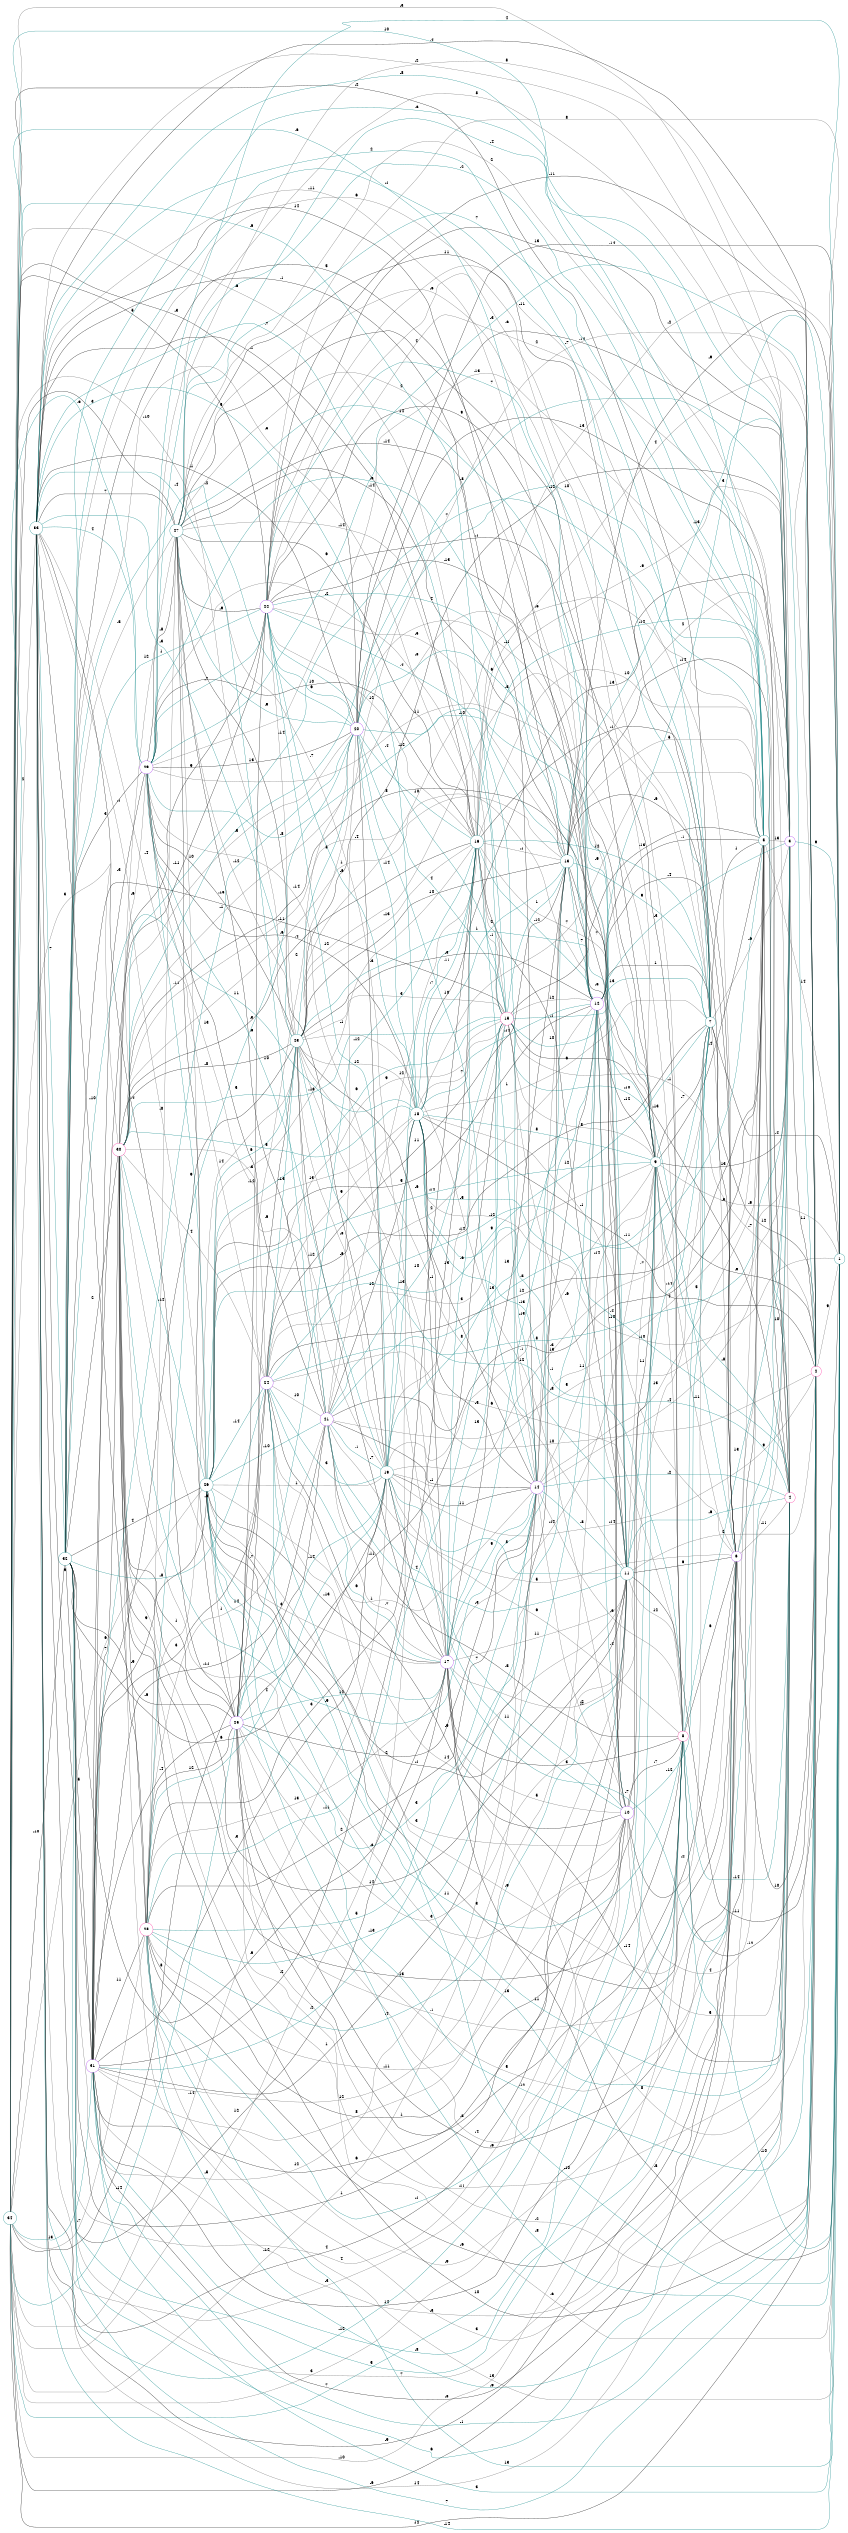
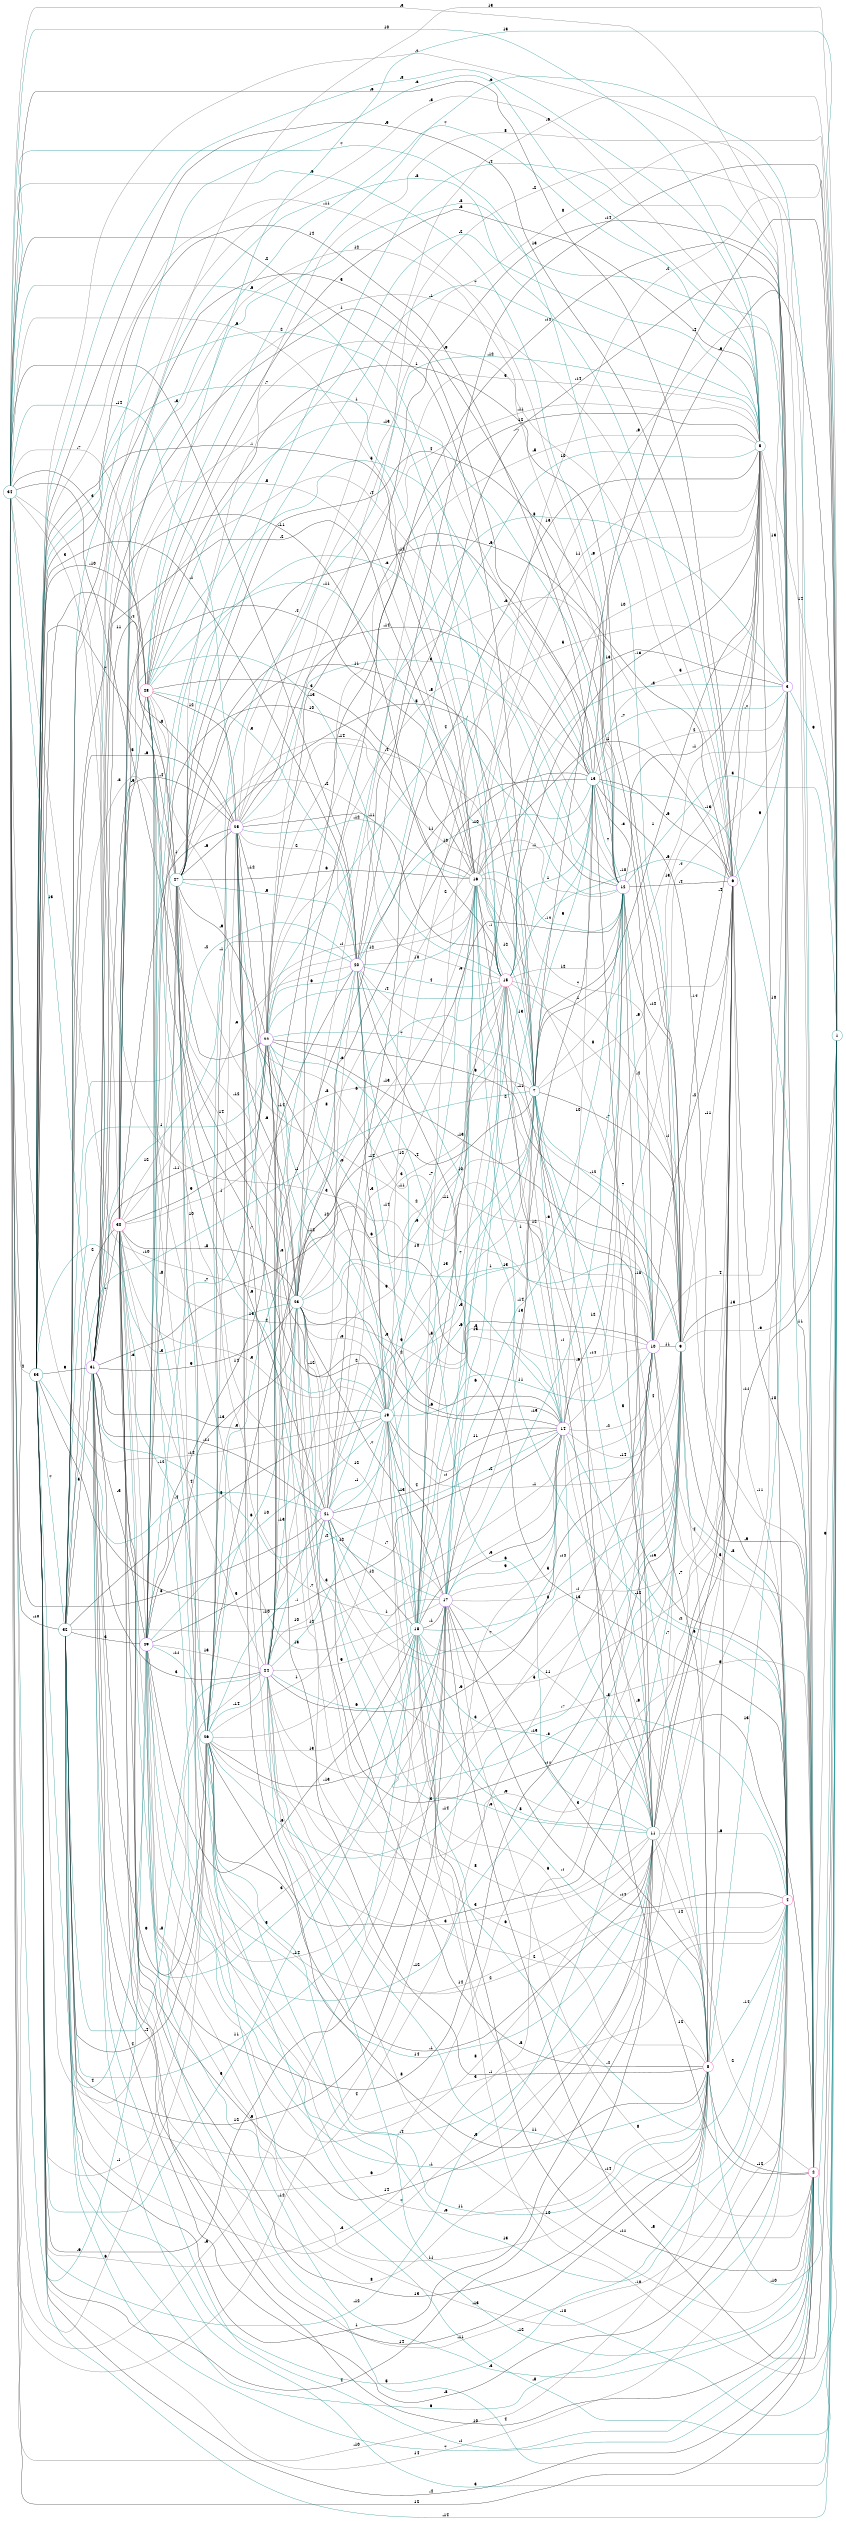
edge "30" -- "14": now "7" -- "14"
